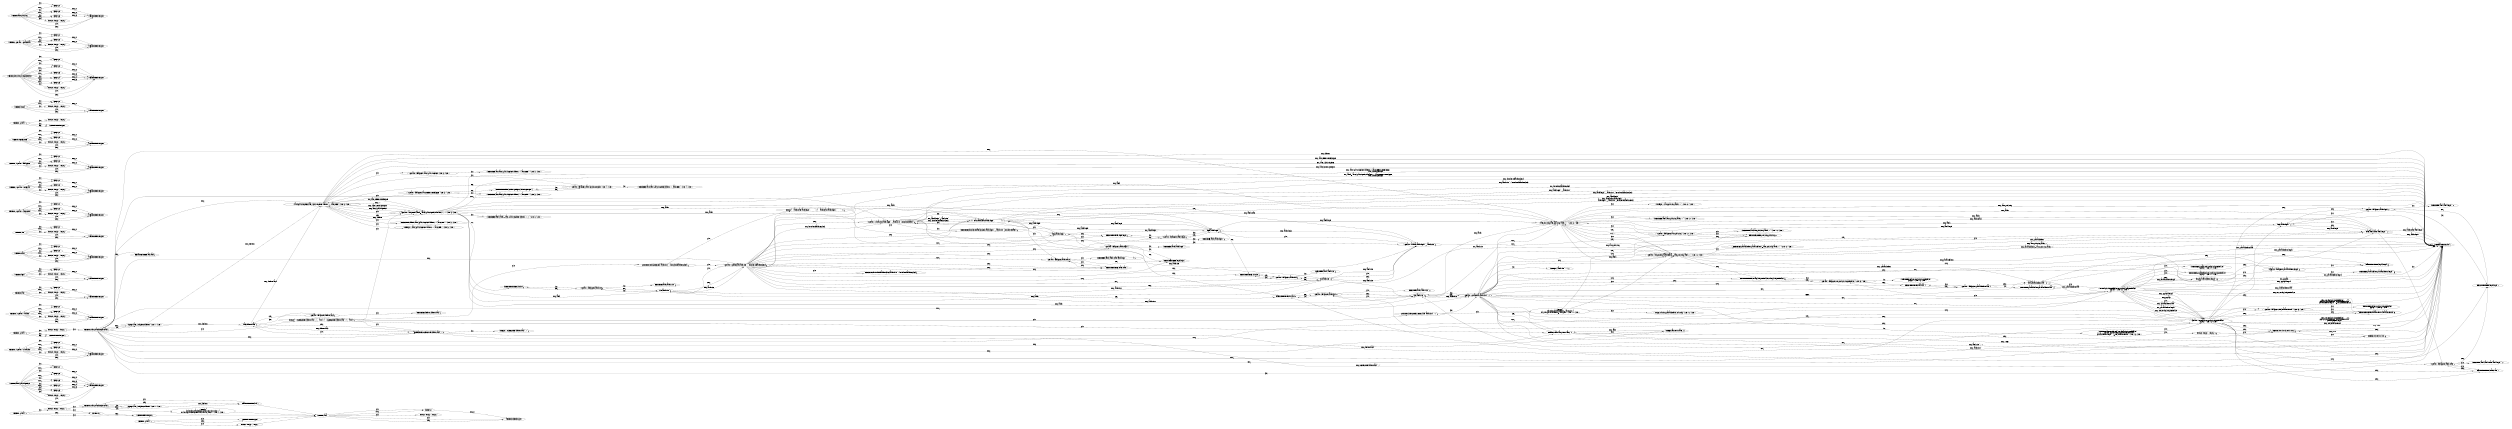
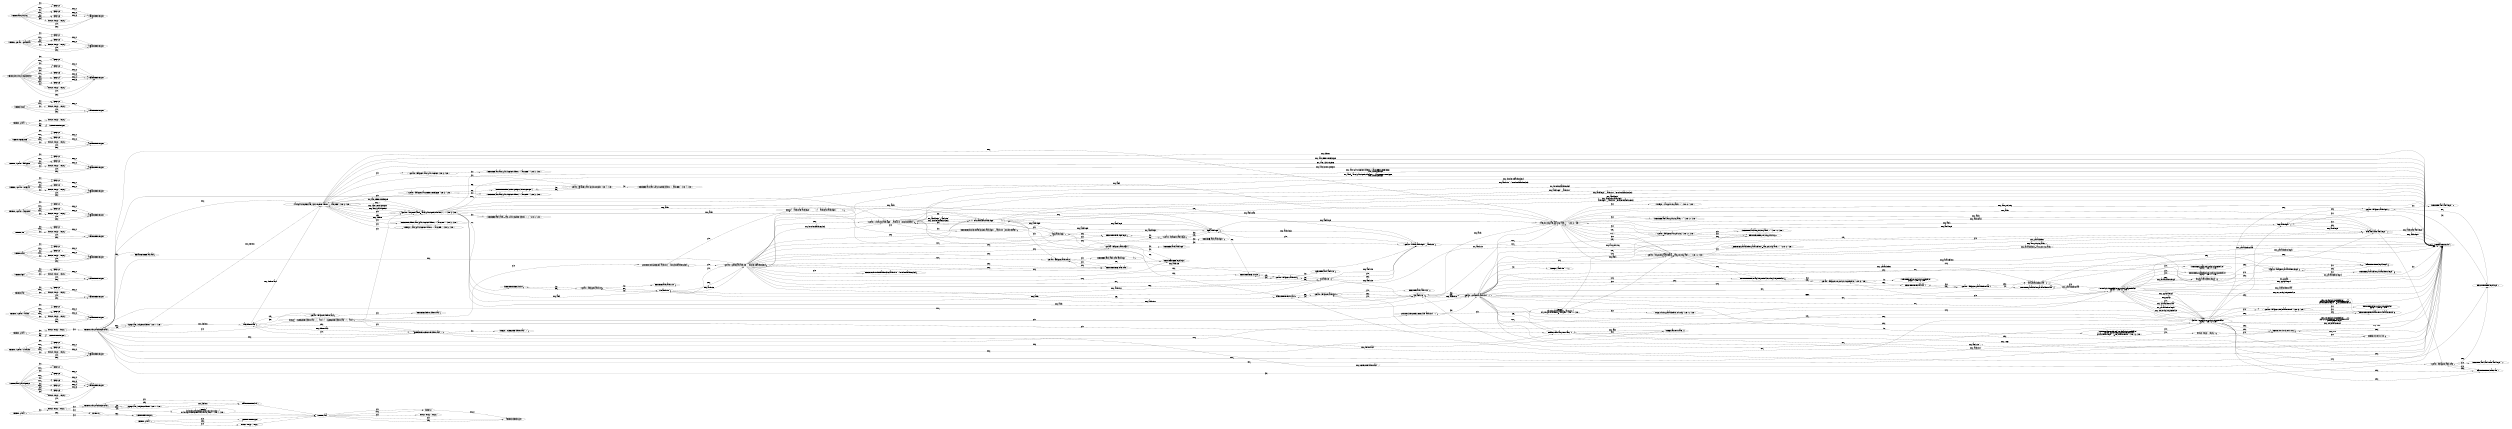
edge "(FIELD_IDENTIFIER,length,length)" -> "(<operator>.fieldAccess,partial_skeleton.length)": added, label "CFG:"
